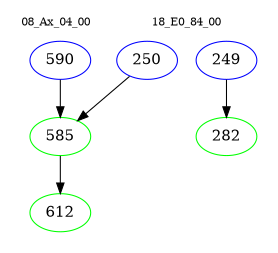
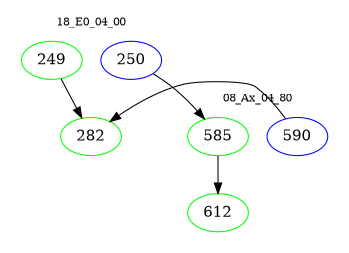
cluster "08_Ax_04_00": label "08_Ax_04_00" -> "08_Ax_04_80"
cluster "18_E0_84_00": label "18_E0_84_00" -> "18_E0_04_00"
node "249": color blue -> green
edge "590" -> "585": now "590" -> "282"
